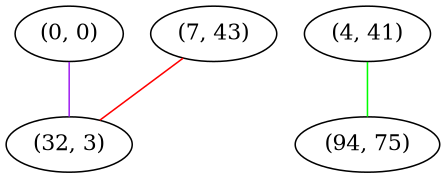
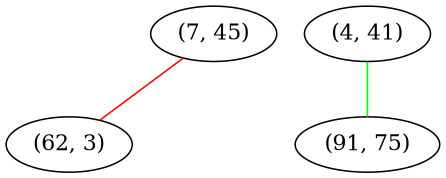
node "(0, 0)": removed
node "(7, 43)": label "(7, 43)" -> "(7, 45)"
node "(32, 3)": label "(32, 3)" -> "(62, 3)"
node "(94, 75)": label "(94, 75)" -> "(91, 75)"
